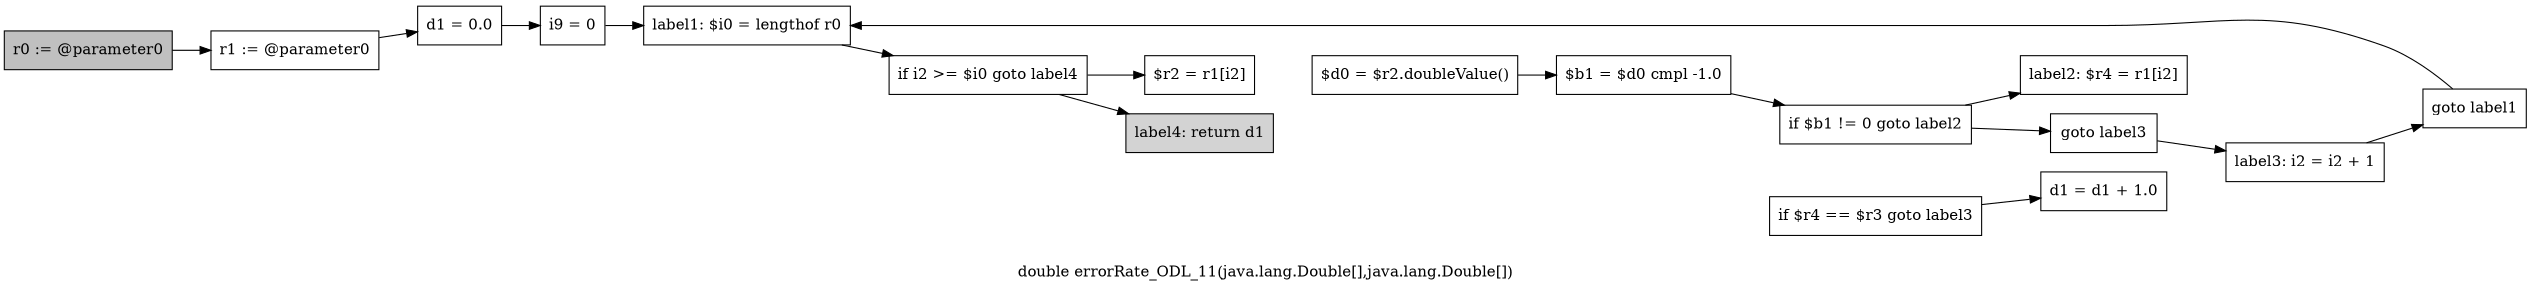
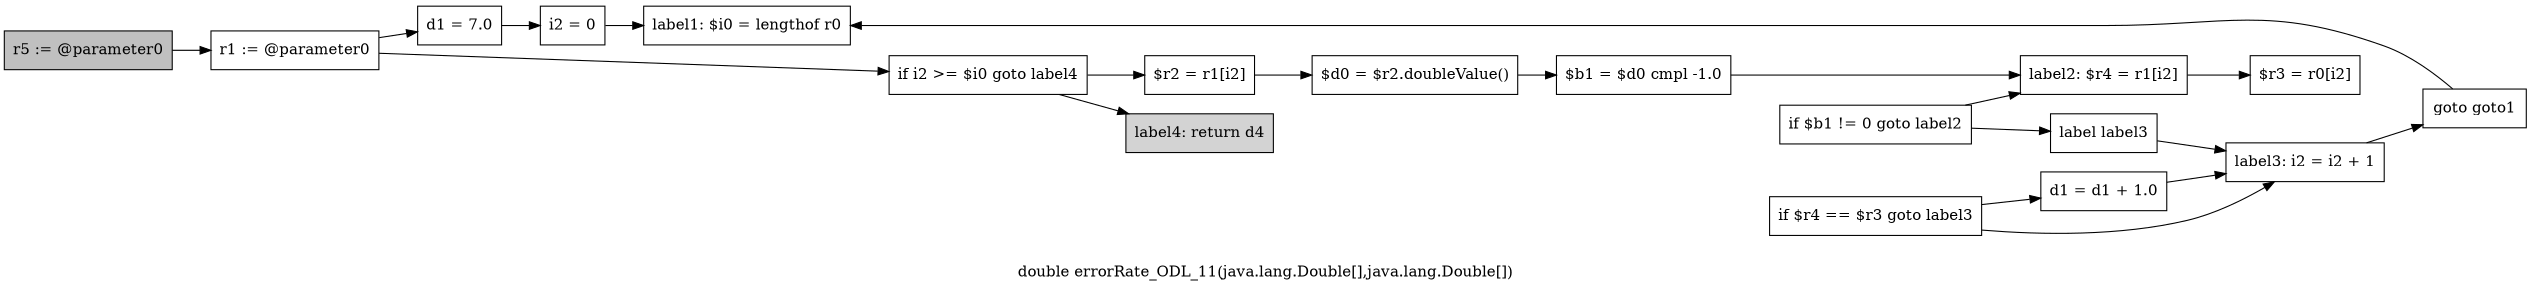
node "d1 = 0.0": label "d1 = 0.0" -> "d1 = 7.0"
node "i9 = 0": label "i9 = 0" -> "i2 = 0"
edge "label1: $i0 = lengthof r0" -> "if i2 >= $i0 goto label4": now "r1 := @parameter0" -> "if i2 >= $i0 goto label4"
node "r0 := @parameter0": label "r0 := @parameter0" -> "r5 := @parameter0"
edge "$r2 = r1[i2]" -> "$d0 = $r2.doubleValue()": added
node "$r3 = r0[i2]": added
edge "$b1 = $d0 cmpl -1.0" -> "if $b1 != 0 goto label2": now "$b1 = $d0 cmpl -1.0" -> "label2: $r4 = r1[i2]"
node "goto label1": label "goto label1" -> "goto goto1"
node "label4: return d1": label "label4: return d1" -> "label4: return d4"
node "goto label3": label "goto label3" -> "label label3"
edge "d1 = d1 + 1.0" -> "label3: i2 = i2 + 1": added
edge "if $r4 == $r3 goto label3" -> "label3: i2 = i2 + 1": added
